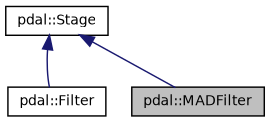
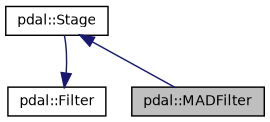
edge "pdal::Filter" -> "pdal::Stage": reversed
